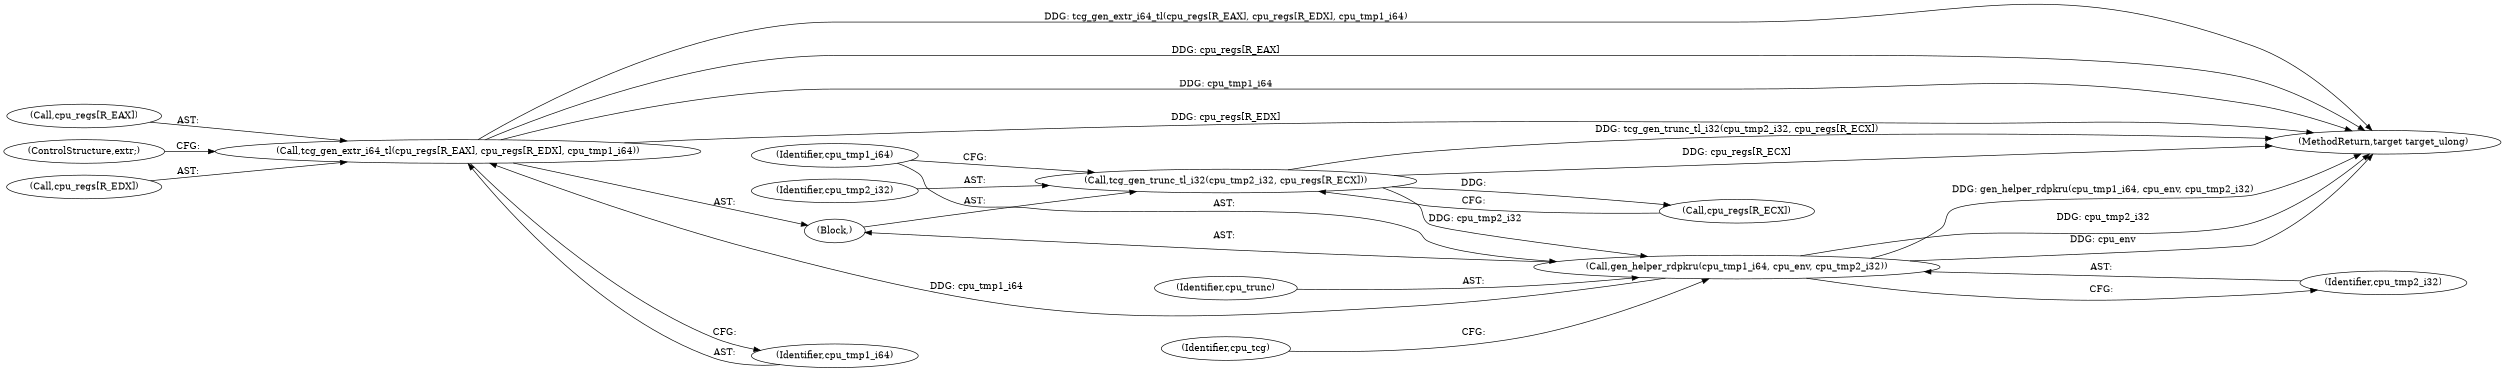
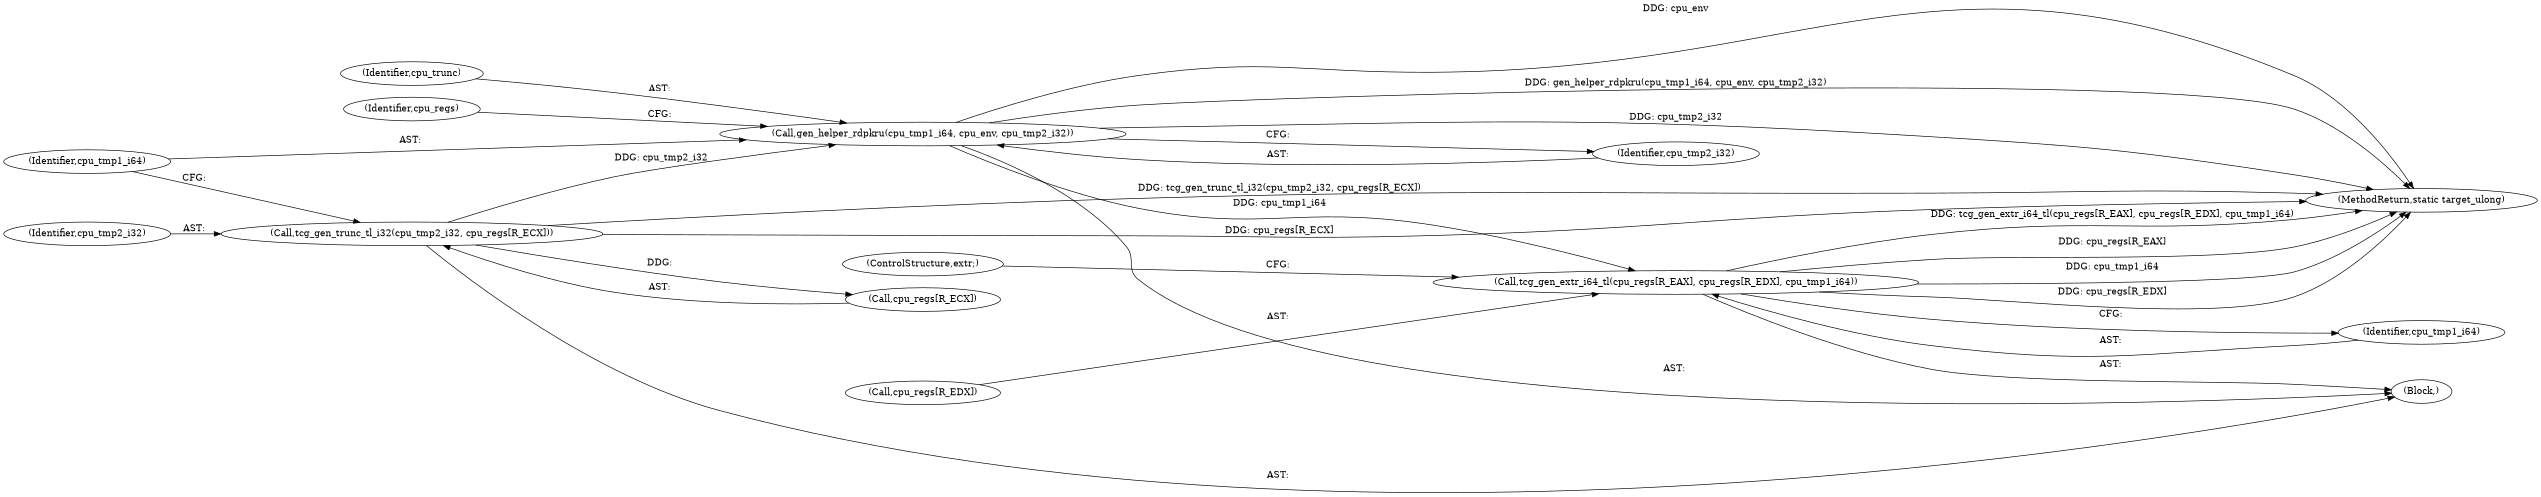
node "(Call,cpu_regs[R_EAX])": removed
node "(MethodReturn,target target_ulong)": label "(MethodReturn,target target_ulong)" -> "(MethodReturn,static target_ulong)"
edge "(Call,cpu_regs[R_ECX])" -> "(Call,tcg_gen_trunc_tl_i32(cpu_tmp2_i32, cpu_regs[R_ECX]))": label "CFG: " -> "AST: "
edge "(Block,)" -> "(Call,tcg_gen_trunc_tl_i32(cpu_tmp2_i32, cpu_regs[R_ECX]))": reversed
node "(Identifier,cpu_tcg)": label "(Identifier,cpu_tcg)" -> "(Identifier,cpu_regs)"
